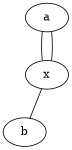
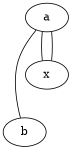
edge "x" -- "b": now "a" -- "b"
